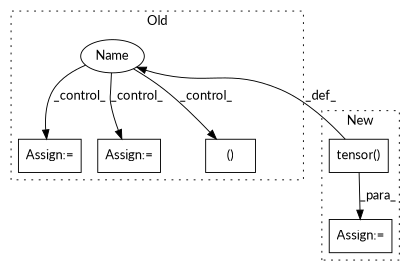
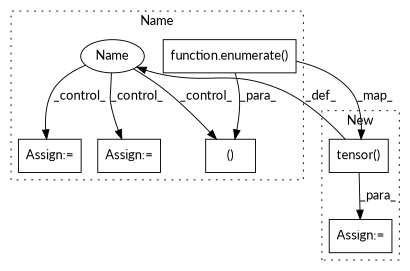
cluster "Old": label "Old" -> "Name"
node "function.enumerate()": added
